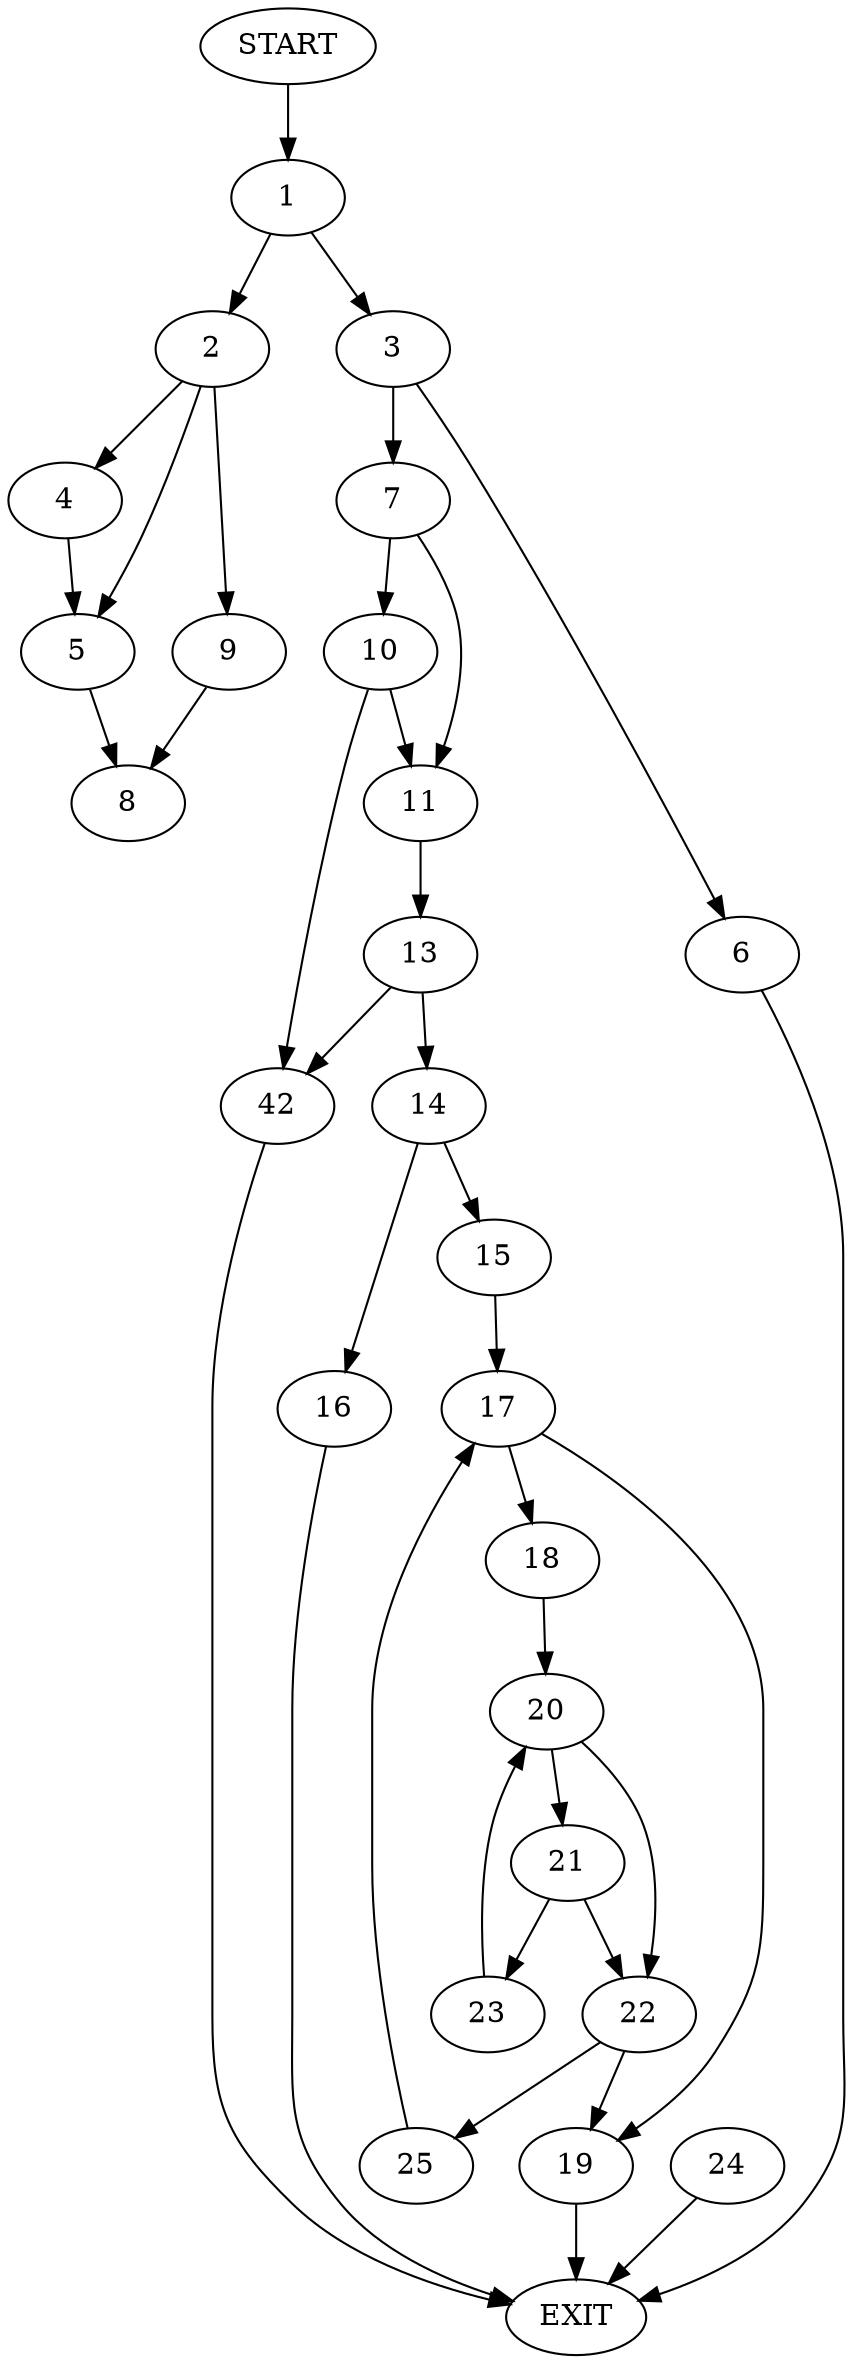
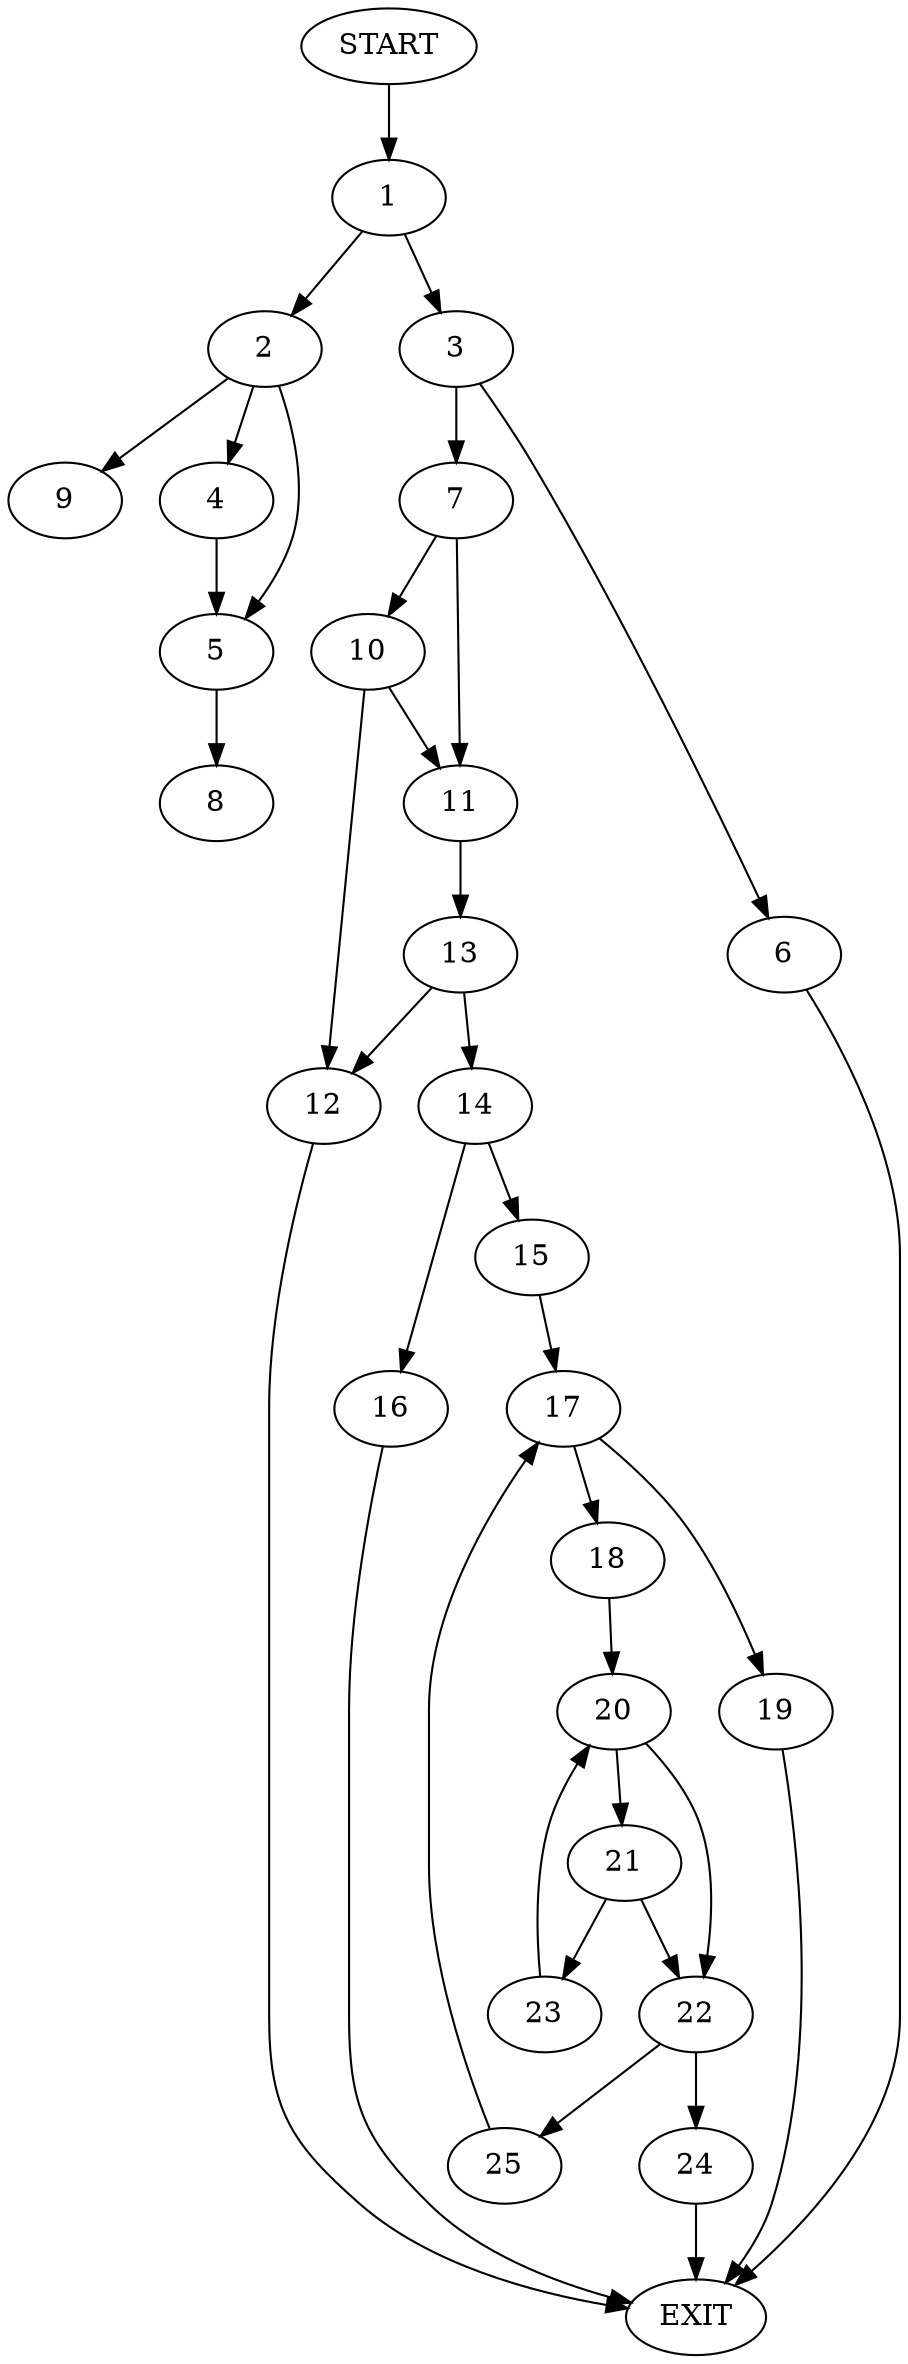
edge "9" -> "8": removed
node "42": label "42" -> "12"
edge "22" -> "19": now "22" -> "24"
